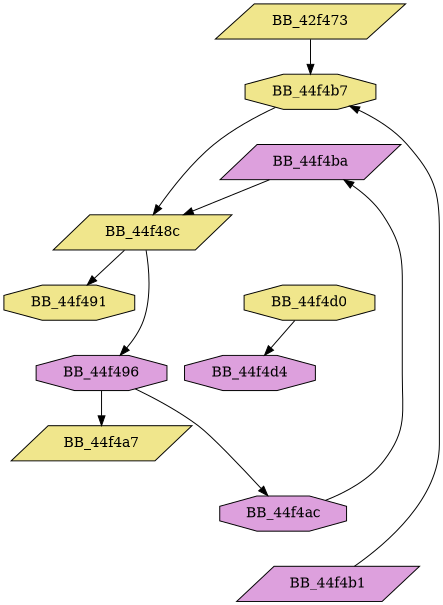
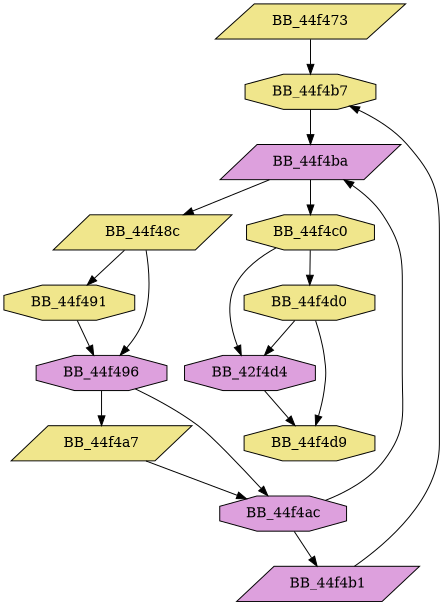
node "BB_42f473": label "BB_42f473" -> "BB_44f473"
edge "BB_44f4b7" -> "BB_44f48c": now "BB_44f4b7" -> "BB_44f4ba"
node "BB_44f4c0": added
edge "BB_44f491" -> "BB_44f496": added
node "BB_44f4d4": label "BB_44f4d4" -> "BB_42f4d4"
node "BB_44f4d9": added
edge "BB_44f4a7" -> "BB_44f4ac": added
edge "BB_44f4ac" -> "BB_44f4b1": added
